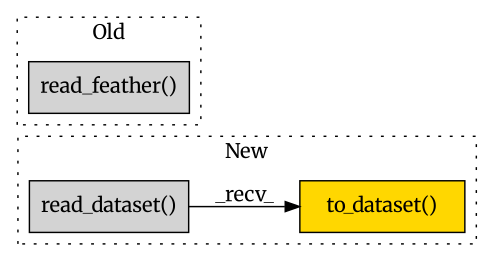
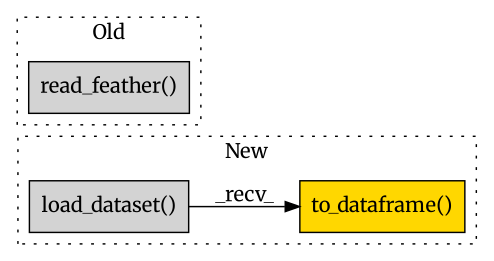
node "read_dataset()": label "read_dataset()" -> "load_dataset()"
node "to_dataset()": label "to_dataset()" -> "to_dataframe()"
